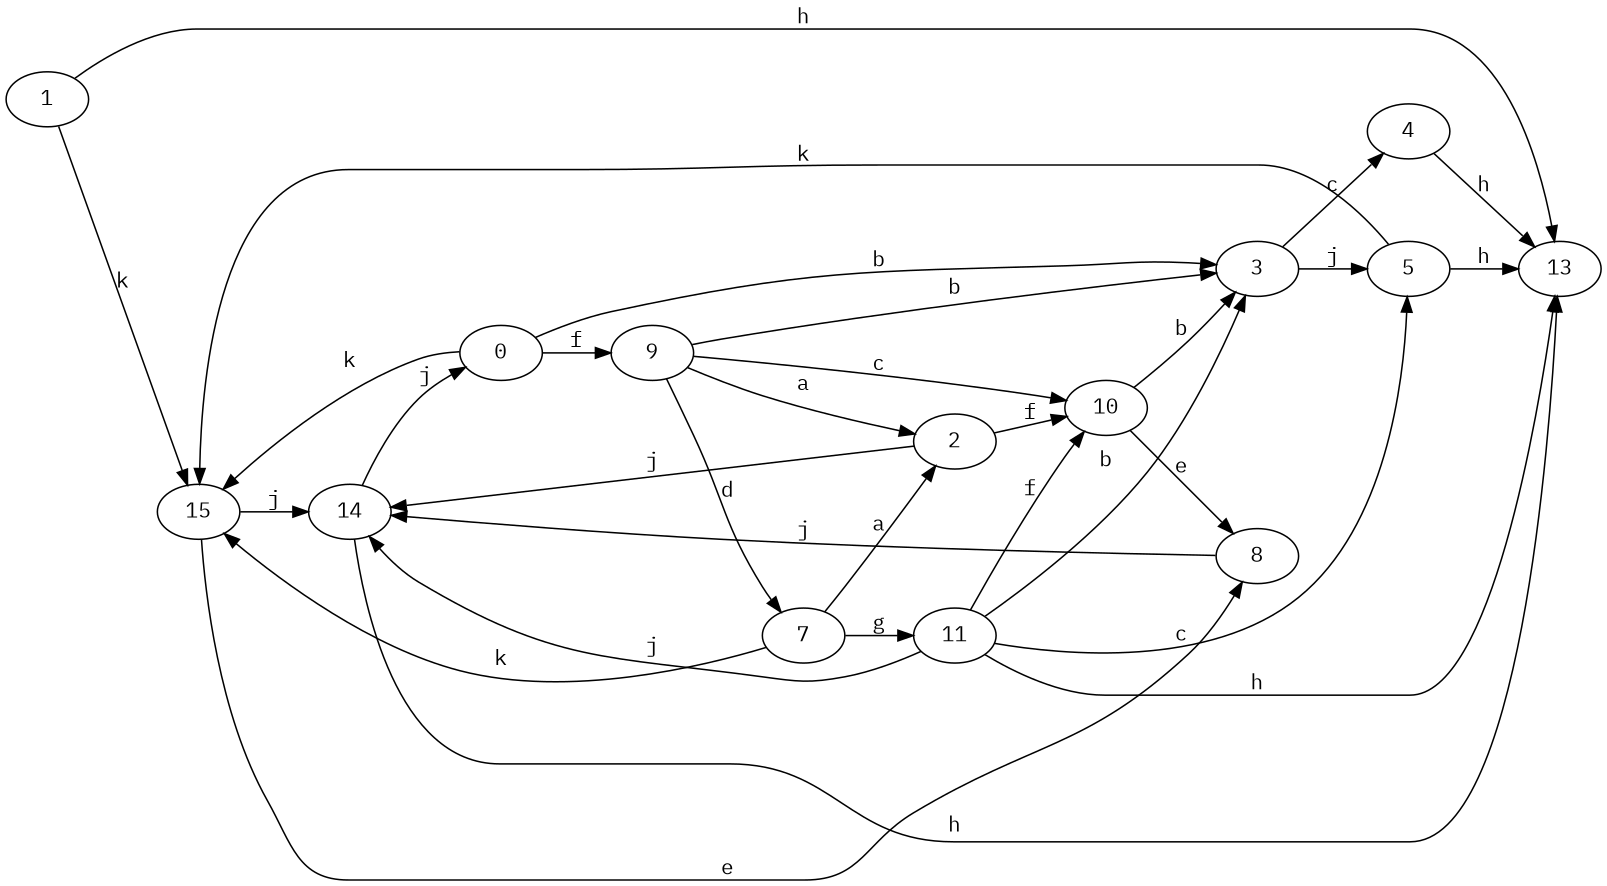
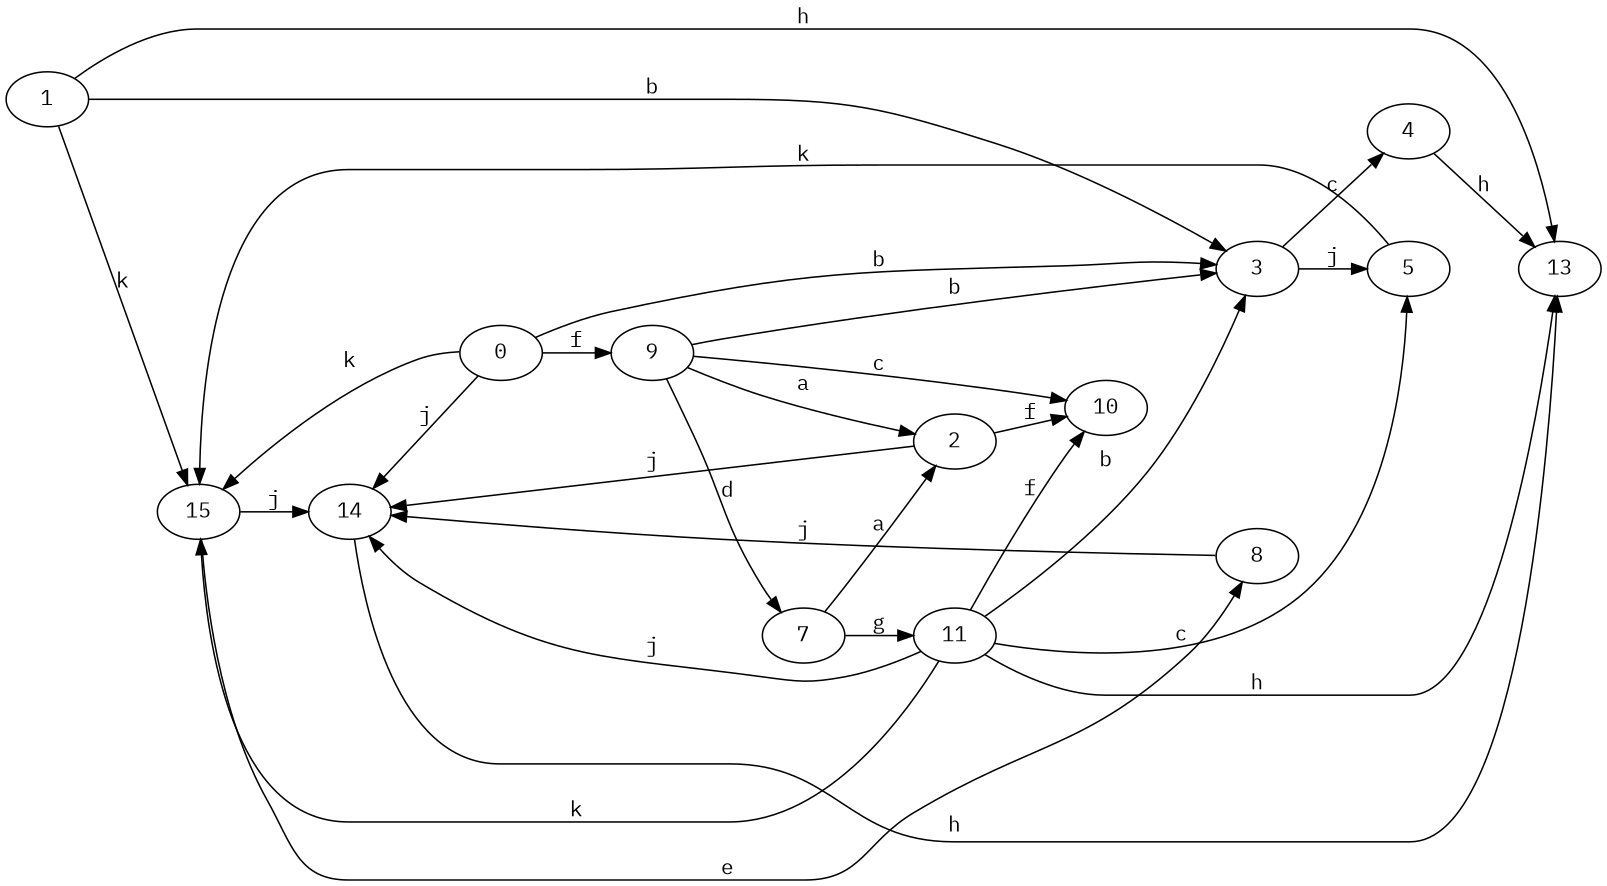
edge "5" -> "13": removed, label "h"
edge "10" -> "3": now "1" -> "3"
edge "14" -> "0": reversed
edge "10" -> "8": removed, label "e"
edge "7" -> "15": now "11" -> "15"
